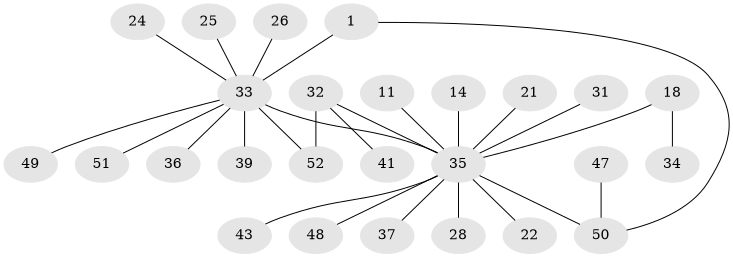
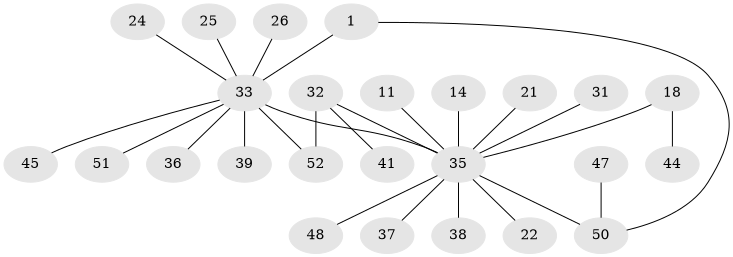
node "49": label "49" -> "45"
node "34": label "34" -> "44"
node "43": removed
node "28": label "28" -> "38"
